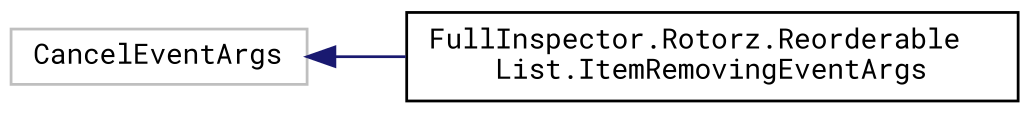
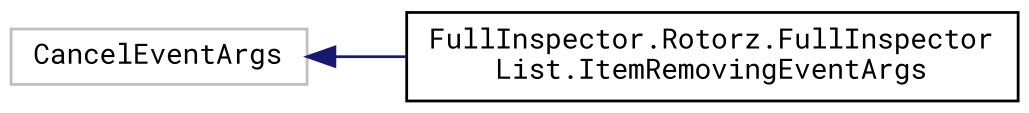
node "FullInspector.Rotorz.Reorderable List.ItemRemovingEventArgs": label "FullInspector.Rotorz.Reorderable List.ItemRemovingEventArgs" -> "FullInspector.Rotorz.FullInspector List.ItemRemovingEventArgs"
